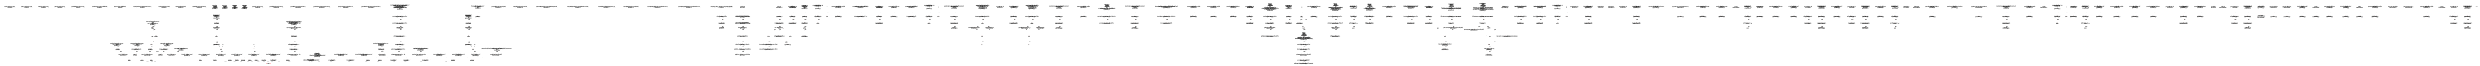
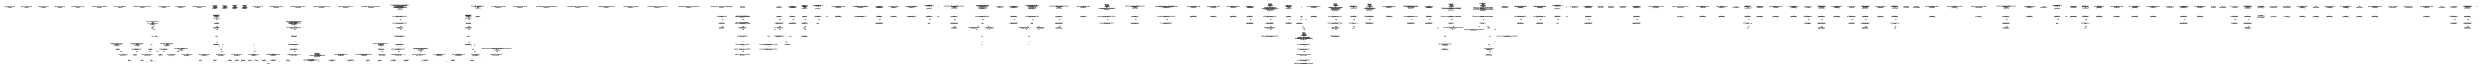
node "287_ subpot_unchk22= 0; 1762-expression_statement-288-288": removed
